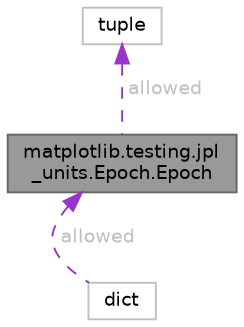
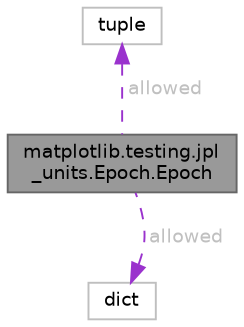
edge "dict" -> "matplotlib.testing.jpl _units.Epoch.Epoch": reversed
